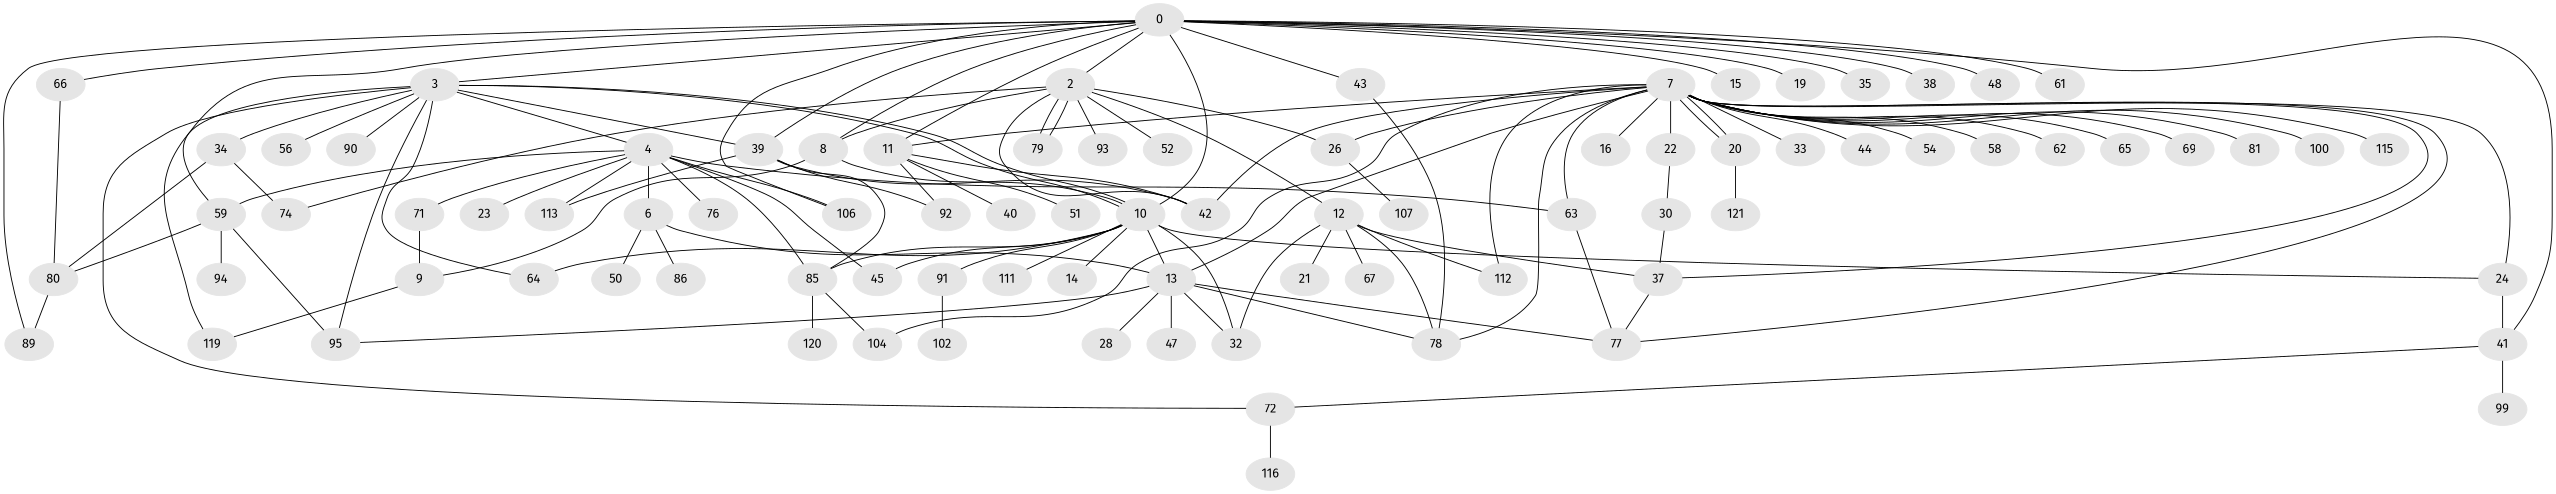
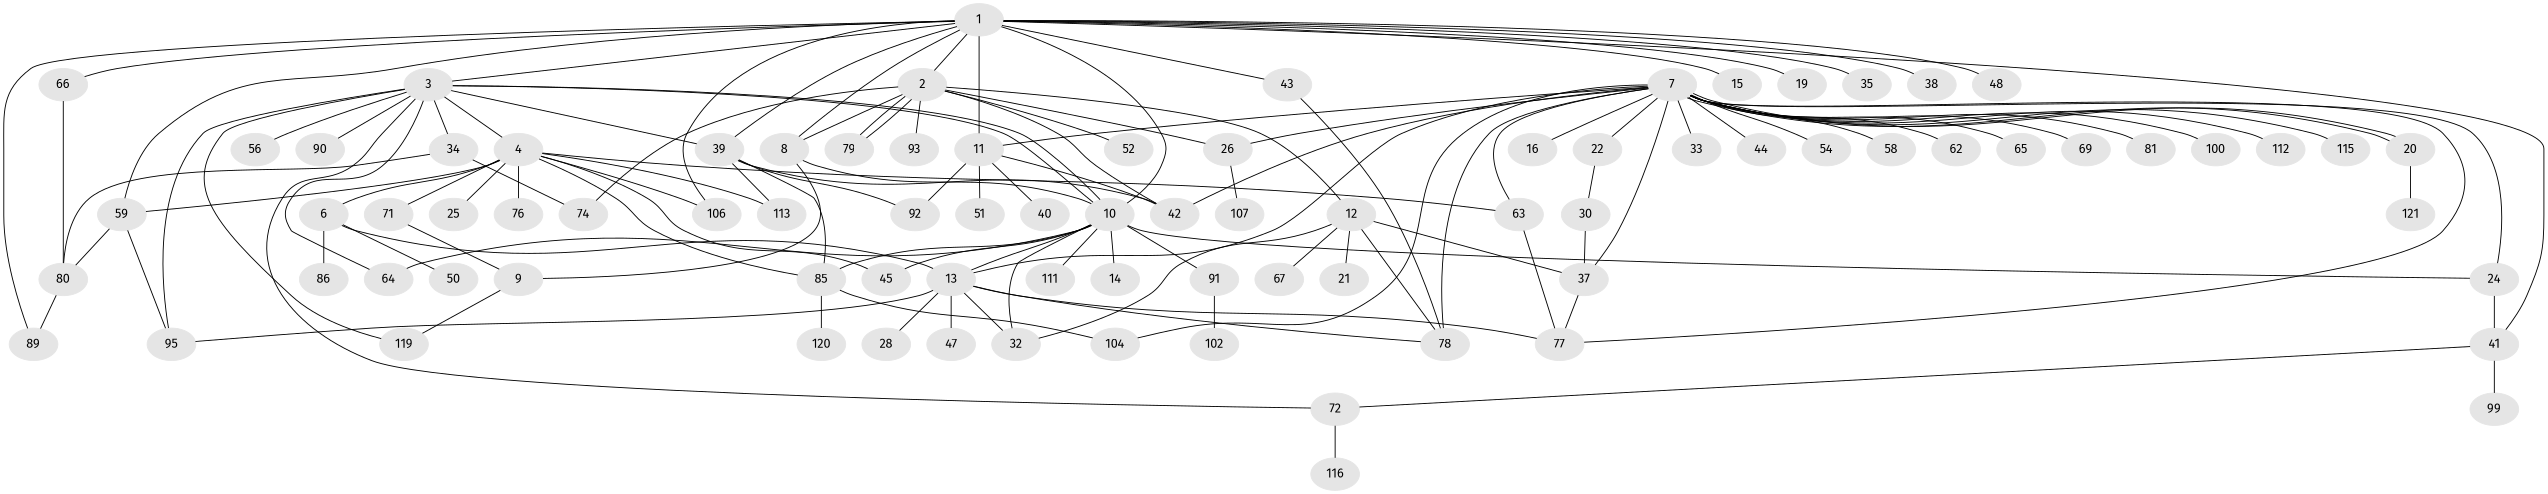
node "0": label "0" -> "1"
node "61": removed
node "23": label "23" -> "25"
edge "12" -- "112": removed
node "94": removed
